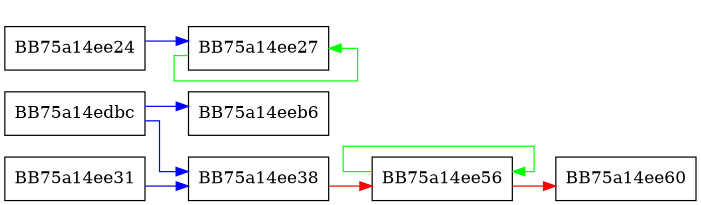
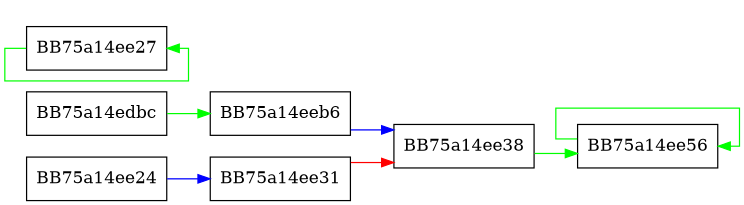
edge "BB75a14ee24" -> "BB75a14ee27": now "BB75a14ee24" -> "BB75a14ee31"
edge "BB75a14edbc" -> "BB75a14eeb6": color blue -> green
edge "BB75a14edbc" -> "BB75a14ee38": now "BB75a14eeb6" -> "BB75a14ee38"
node "BB75a14ee60": removed
edge "BB75a14ee31" -> "BB75a14ee38": color blue -> red
edge "BB75a14ee38" -> "BB75a14ee56": color red -> green
